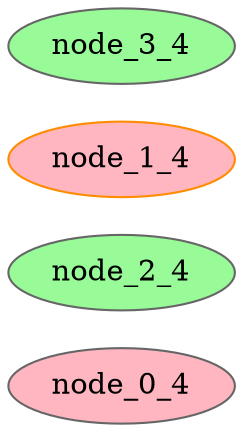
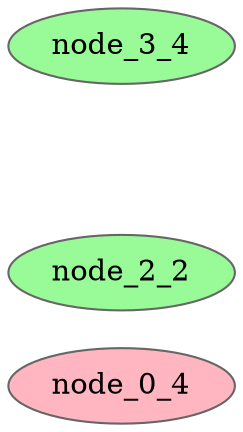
node "node_1_4": removed
node "node_2_4": label "node_2_4" -> "node_2_2"
